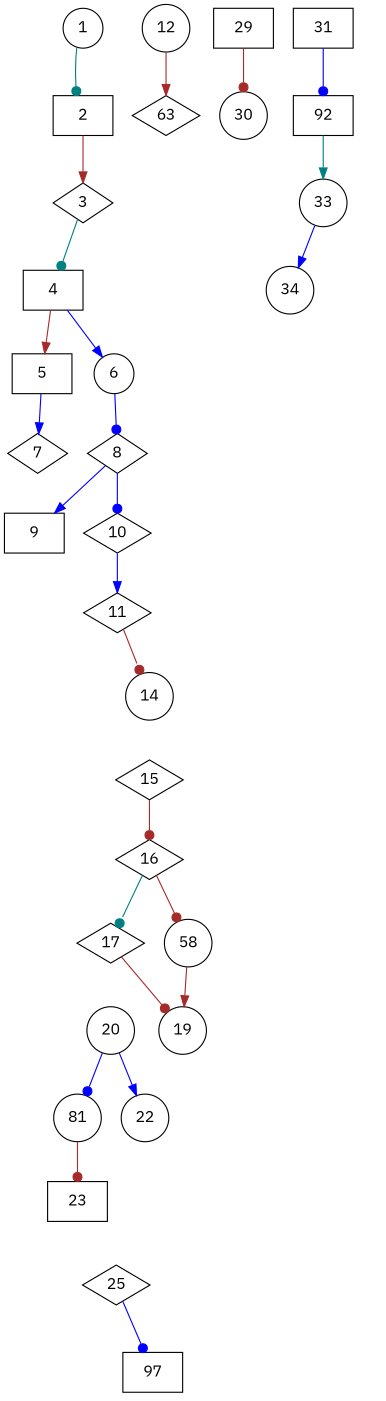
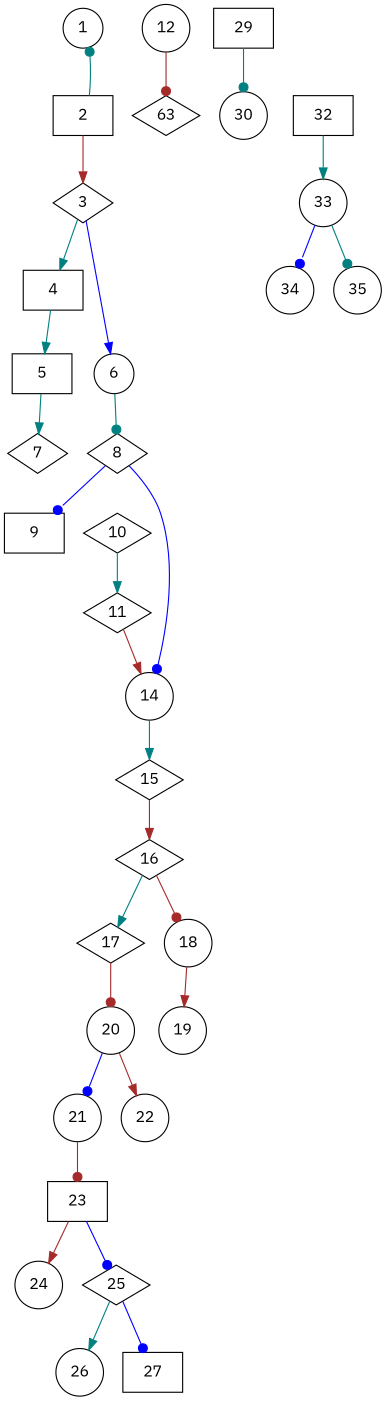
node "31": removed
edge "29" -> "30": color brown -> teal
edge "1" -> "2": reversed
edge "12" -> "63": arrowhead normal -> dot
node "92": label "92" -> "32"
edge "3" -> "4": arrowhead dot -> normal
edge "33" -> "34": arrowhead normal -> dot
node "35": added
edge "4" -> "5": color brown -> teal
edge "4" -> "6": now "3" -> "6"
edge "5" -> "7": color blue -> teal
edge "6" -> "8": color blue -> teal
edge "8" -> "9": arrowhead normal -> dot
edge "8" -> "10": now "8" -> "14"
edge "10" -> "11": color blue -> teal
edge "11" -> "14": arrowhead dot -> normal
edge "14" -> "15": added
edge "15" -> "16": arrowhead dot -> normal
edge "16" -> "17": arrowhead dot -> normal
node "58": label "58" -> "18"
edge "17" -> "19": now "17" -> "20"
edge "20" -> "22": color blue -> brown
node "81": label "81" -> "21"
edge "23" -> "25": added
node "24": added
node "26": added
node "97": label "97" -> "27"
